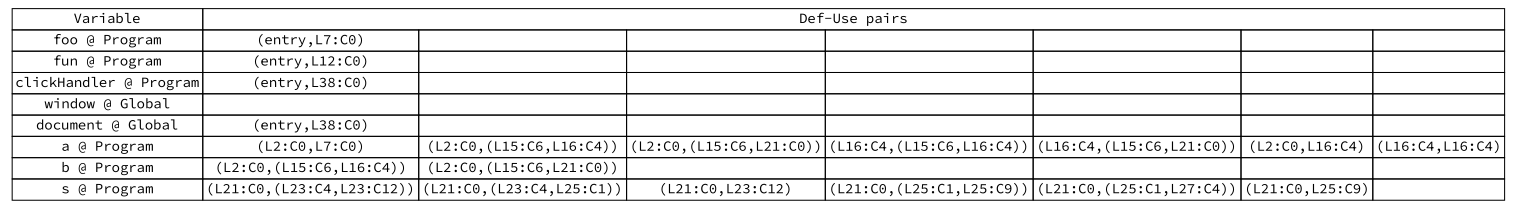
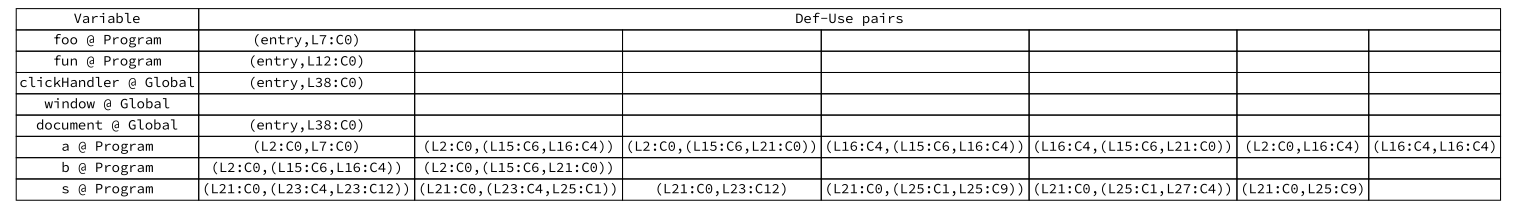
node "Variable": text "clickHandler @ Program" -> "clickHandler @ Global"
